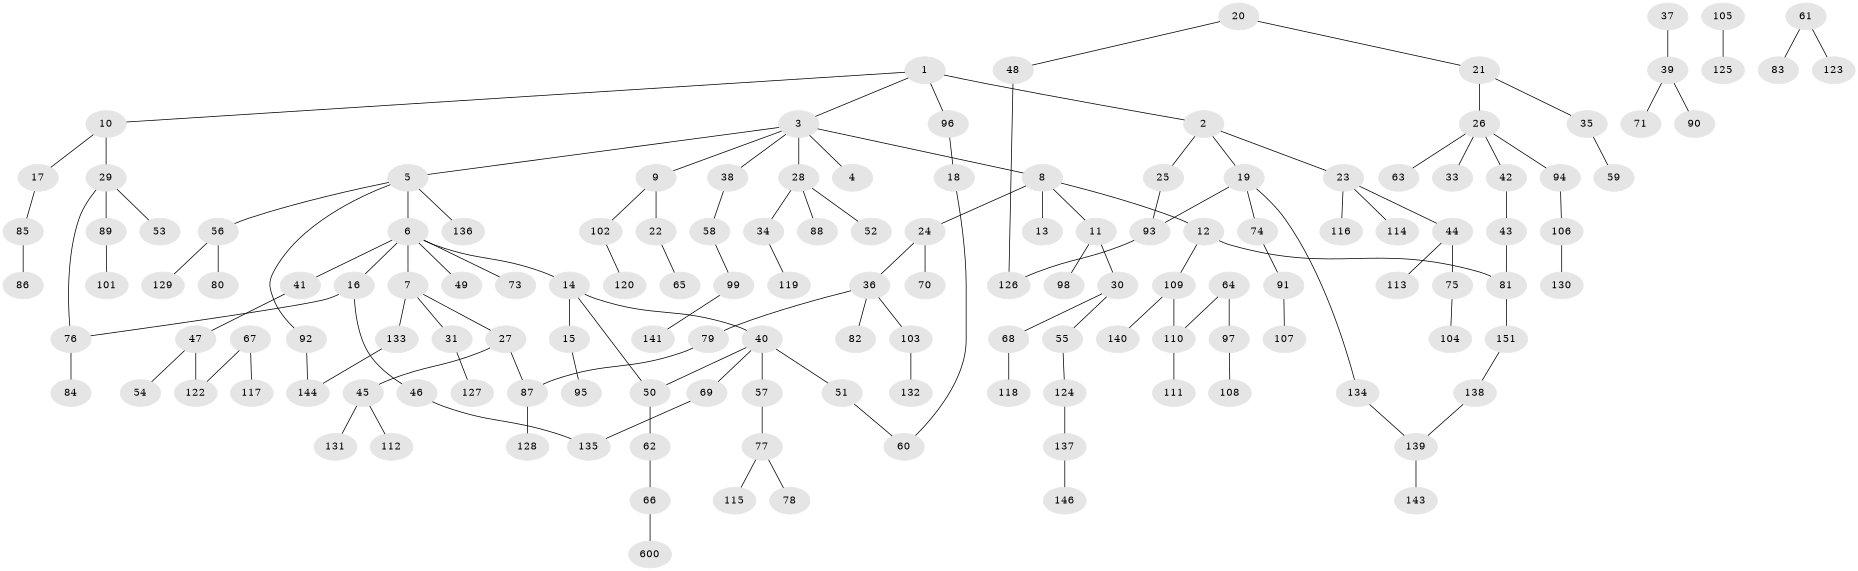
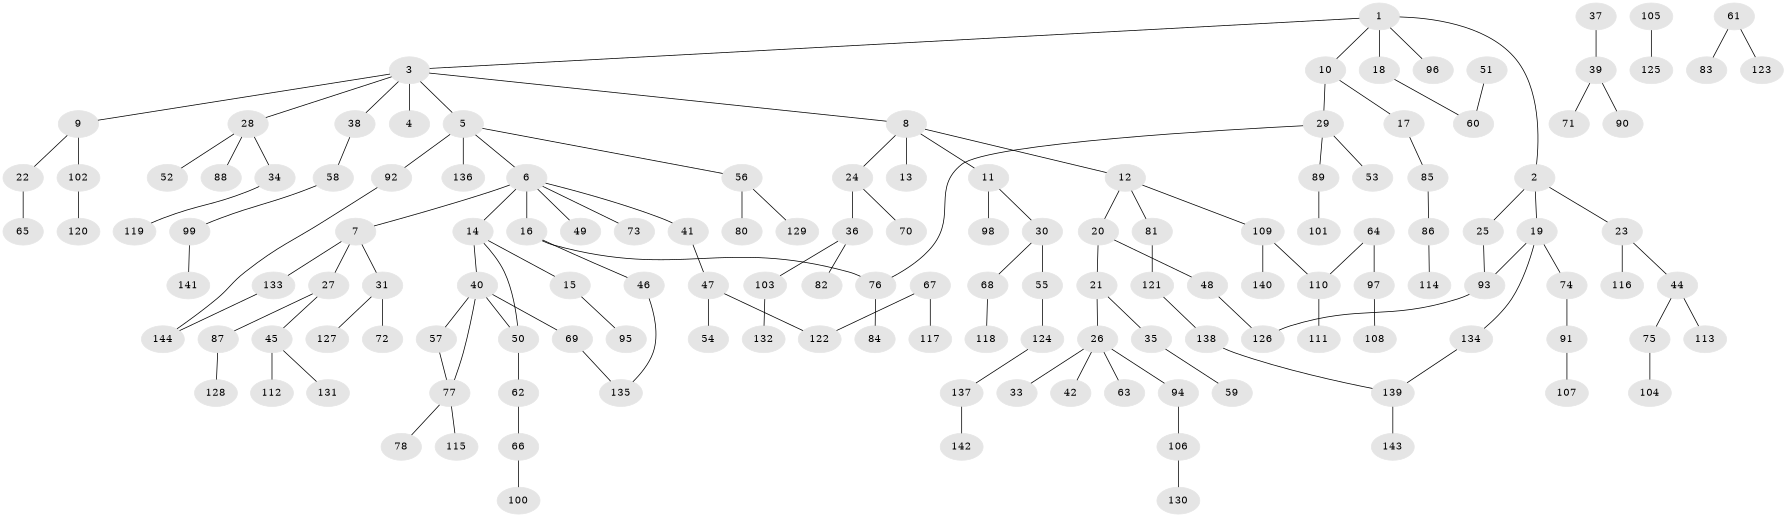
edge "96" -- "18": now "1" -- "18"
edge "12" -- "20": added
edge "23" -- "114": now "86" -- "114"
node "43": removed
node "72": added
node "79": removed
node "151": label "151" -> "121"
edge "40" -- "51": now "40" -- "77"
node "146": label "146" -> "142"
node "600": label "600" -> "100"
